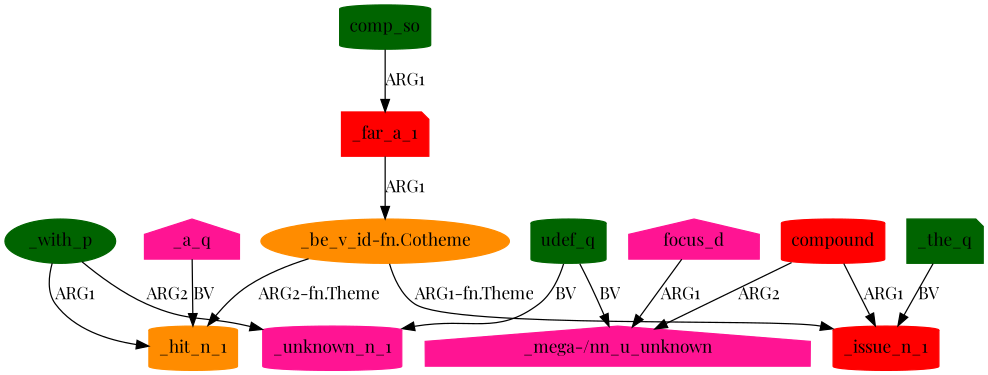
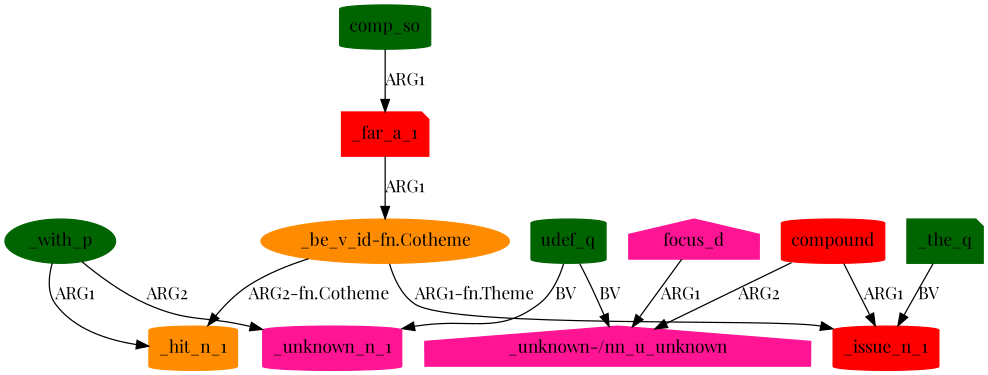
node "_a_q": removed
edge "_be_v_id-fn.Cotheme" -> "_hit_n_1": label "ARG2-fn.Theme" -> "ARG2-fn.Cotheme"
node "_mega-/nn_u_unknown": label "_mega-/nn_u_unknown" -> "_unknown-/nn_u_unknown"
